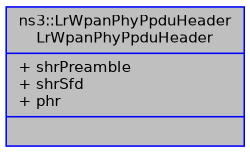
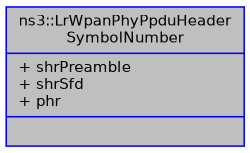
node "ns3::LrWpanPhyPpduHeader": text "LrWpanPhyPpduHeader" -> "SymbolNumber"
